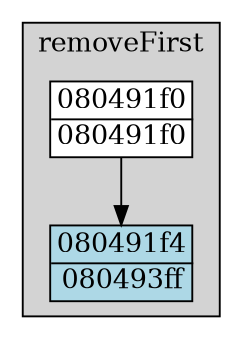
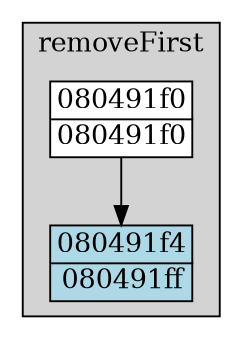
node "080491f4": text "080493ff" -> "080491ff"
